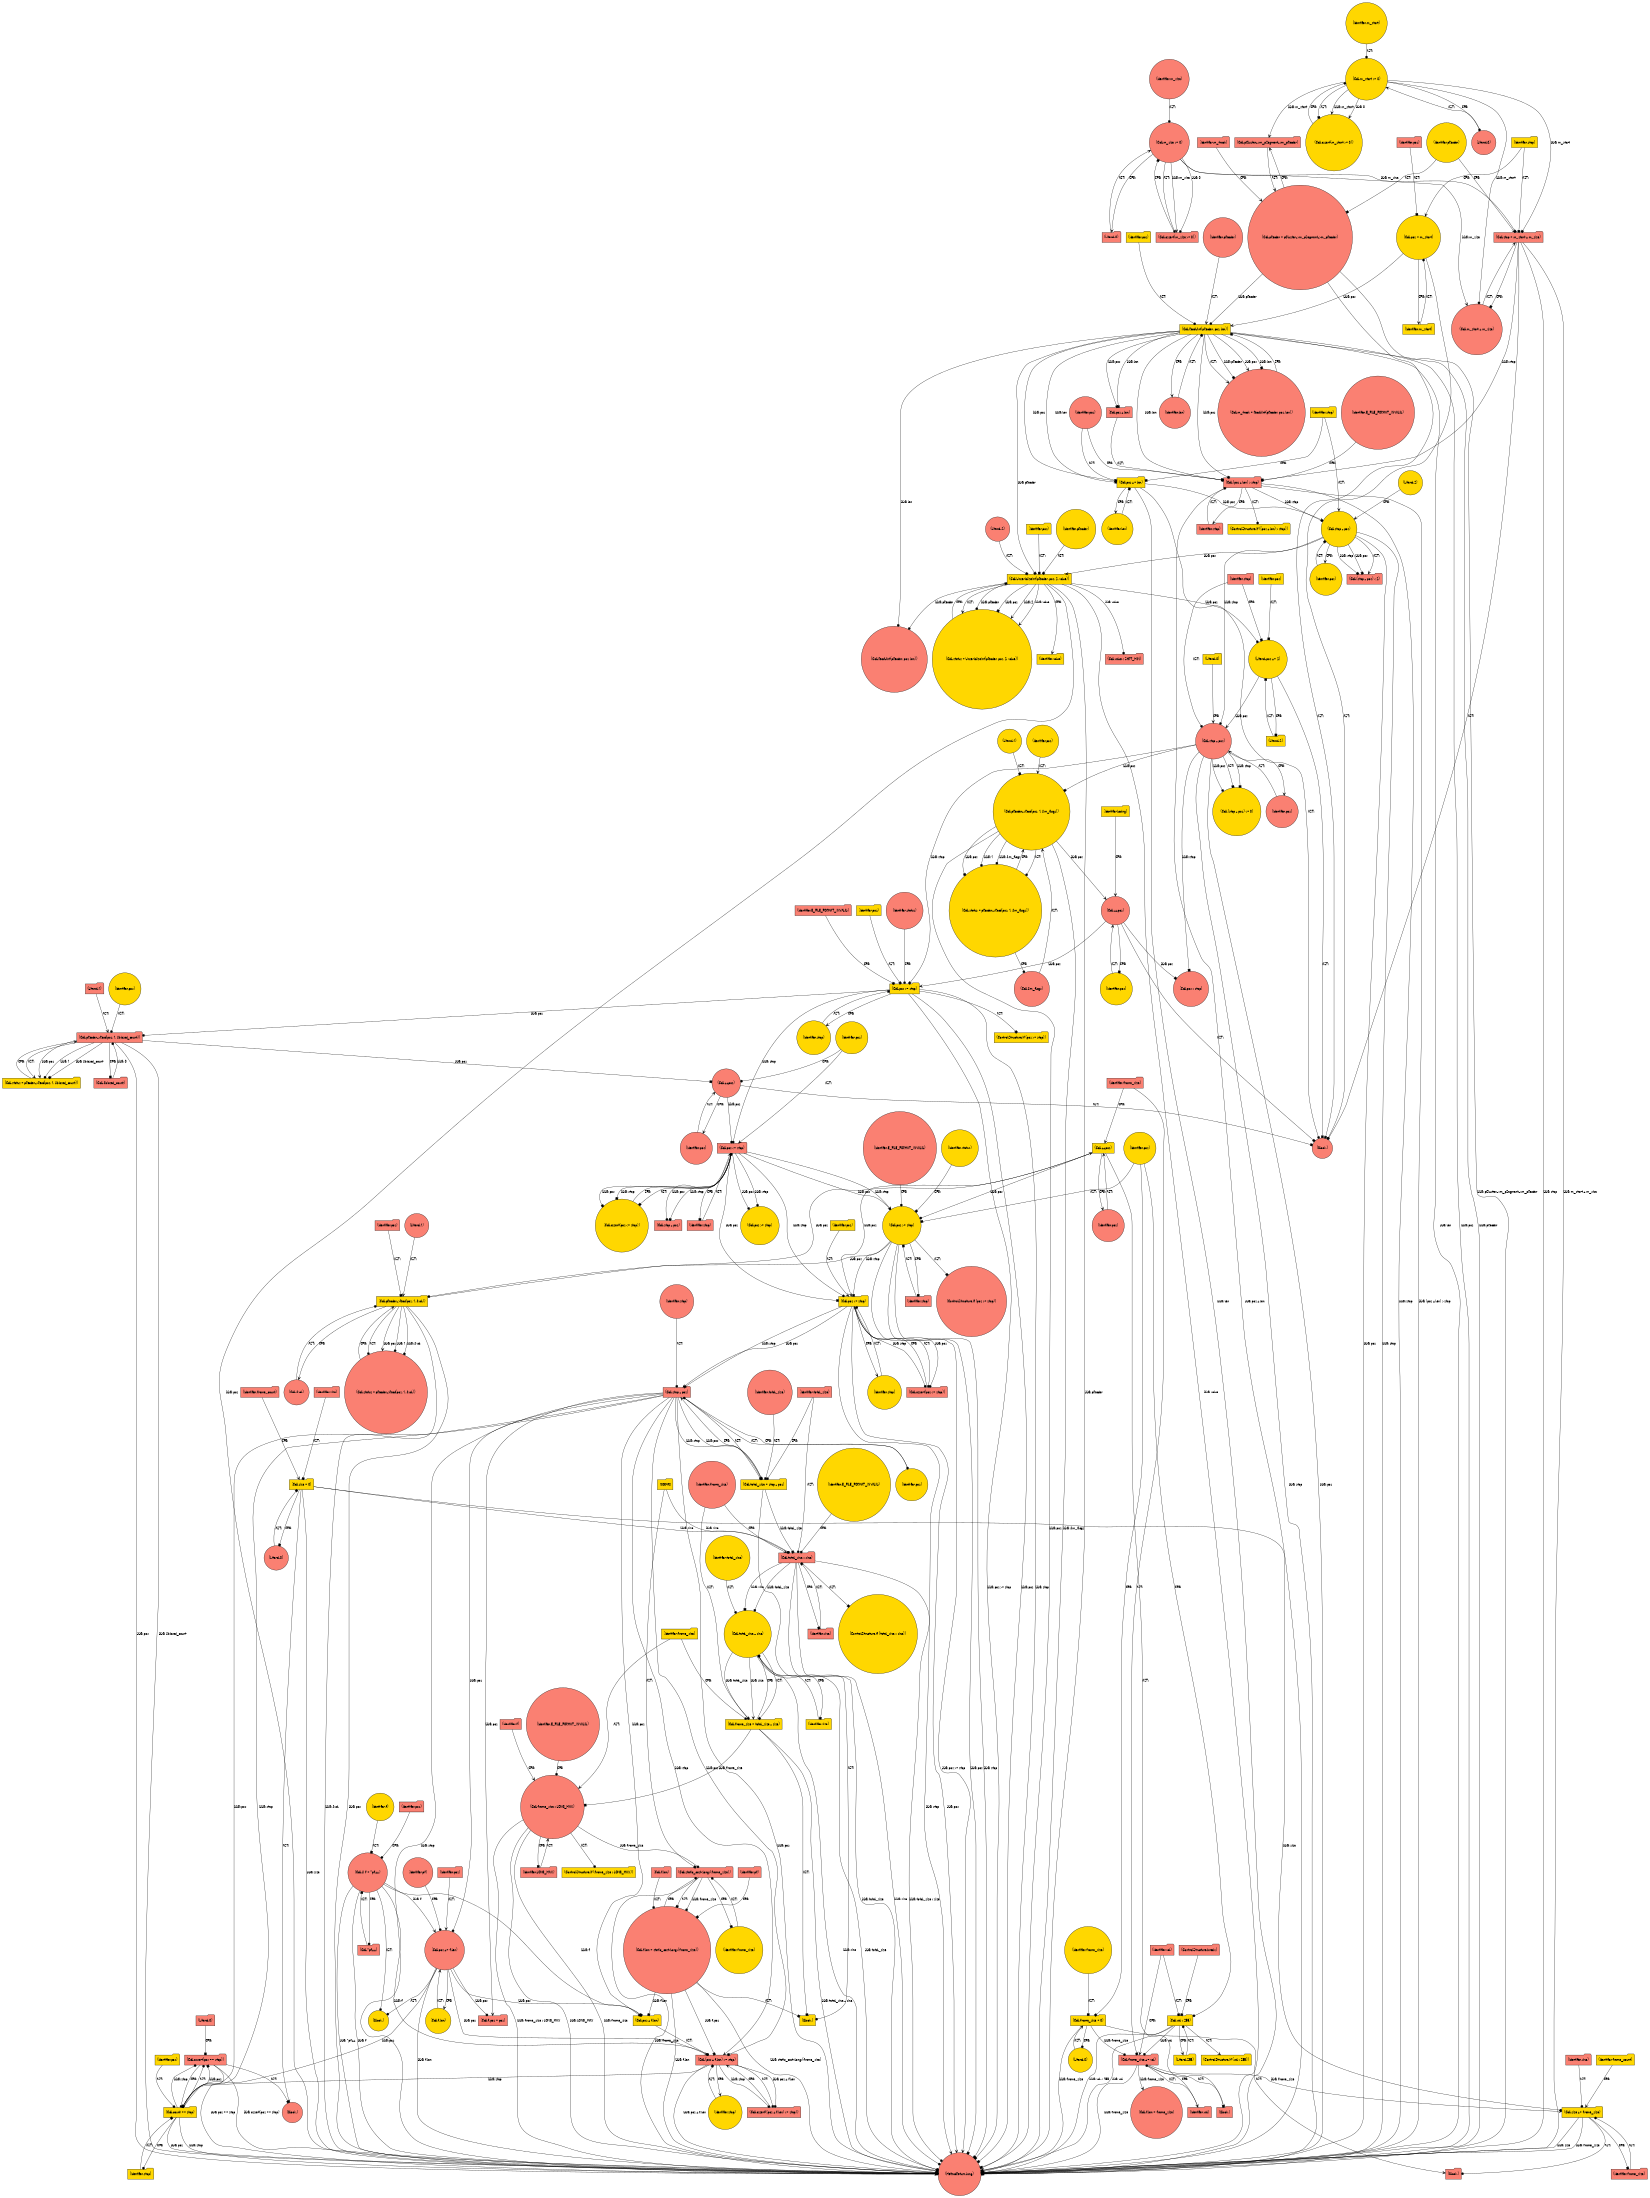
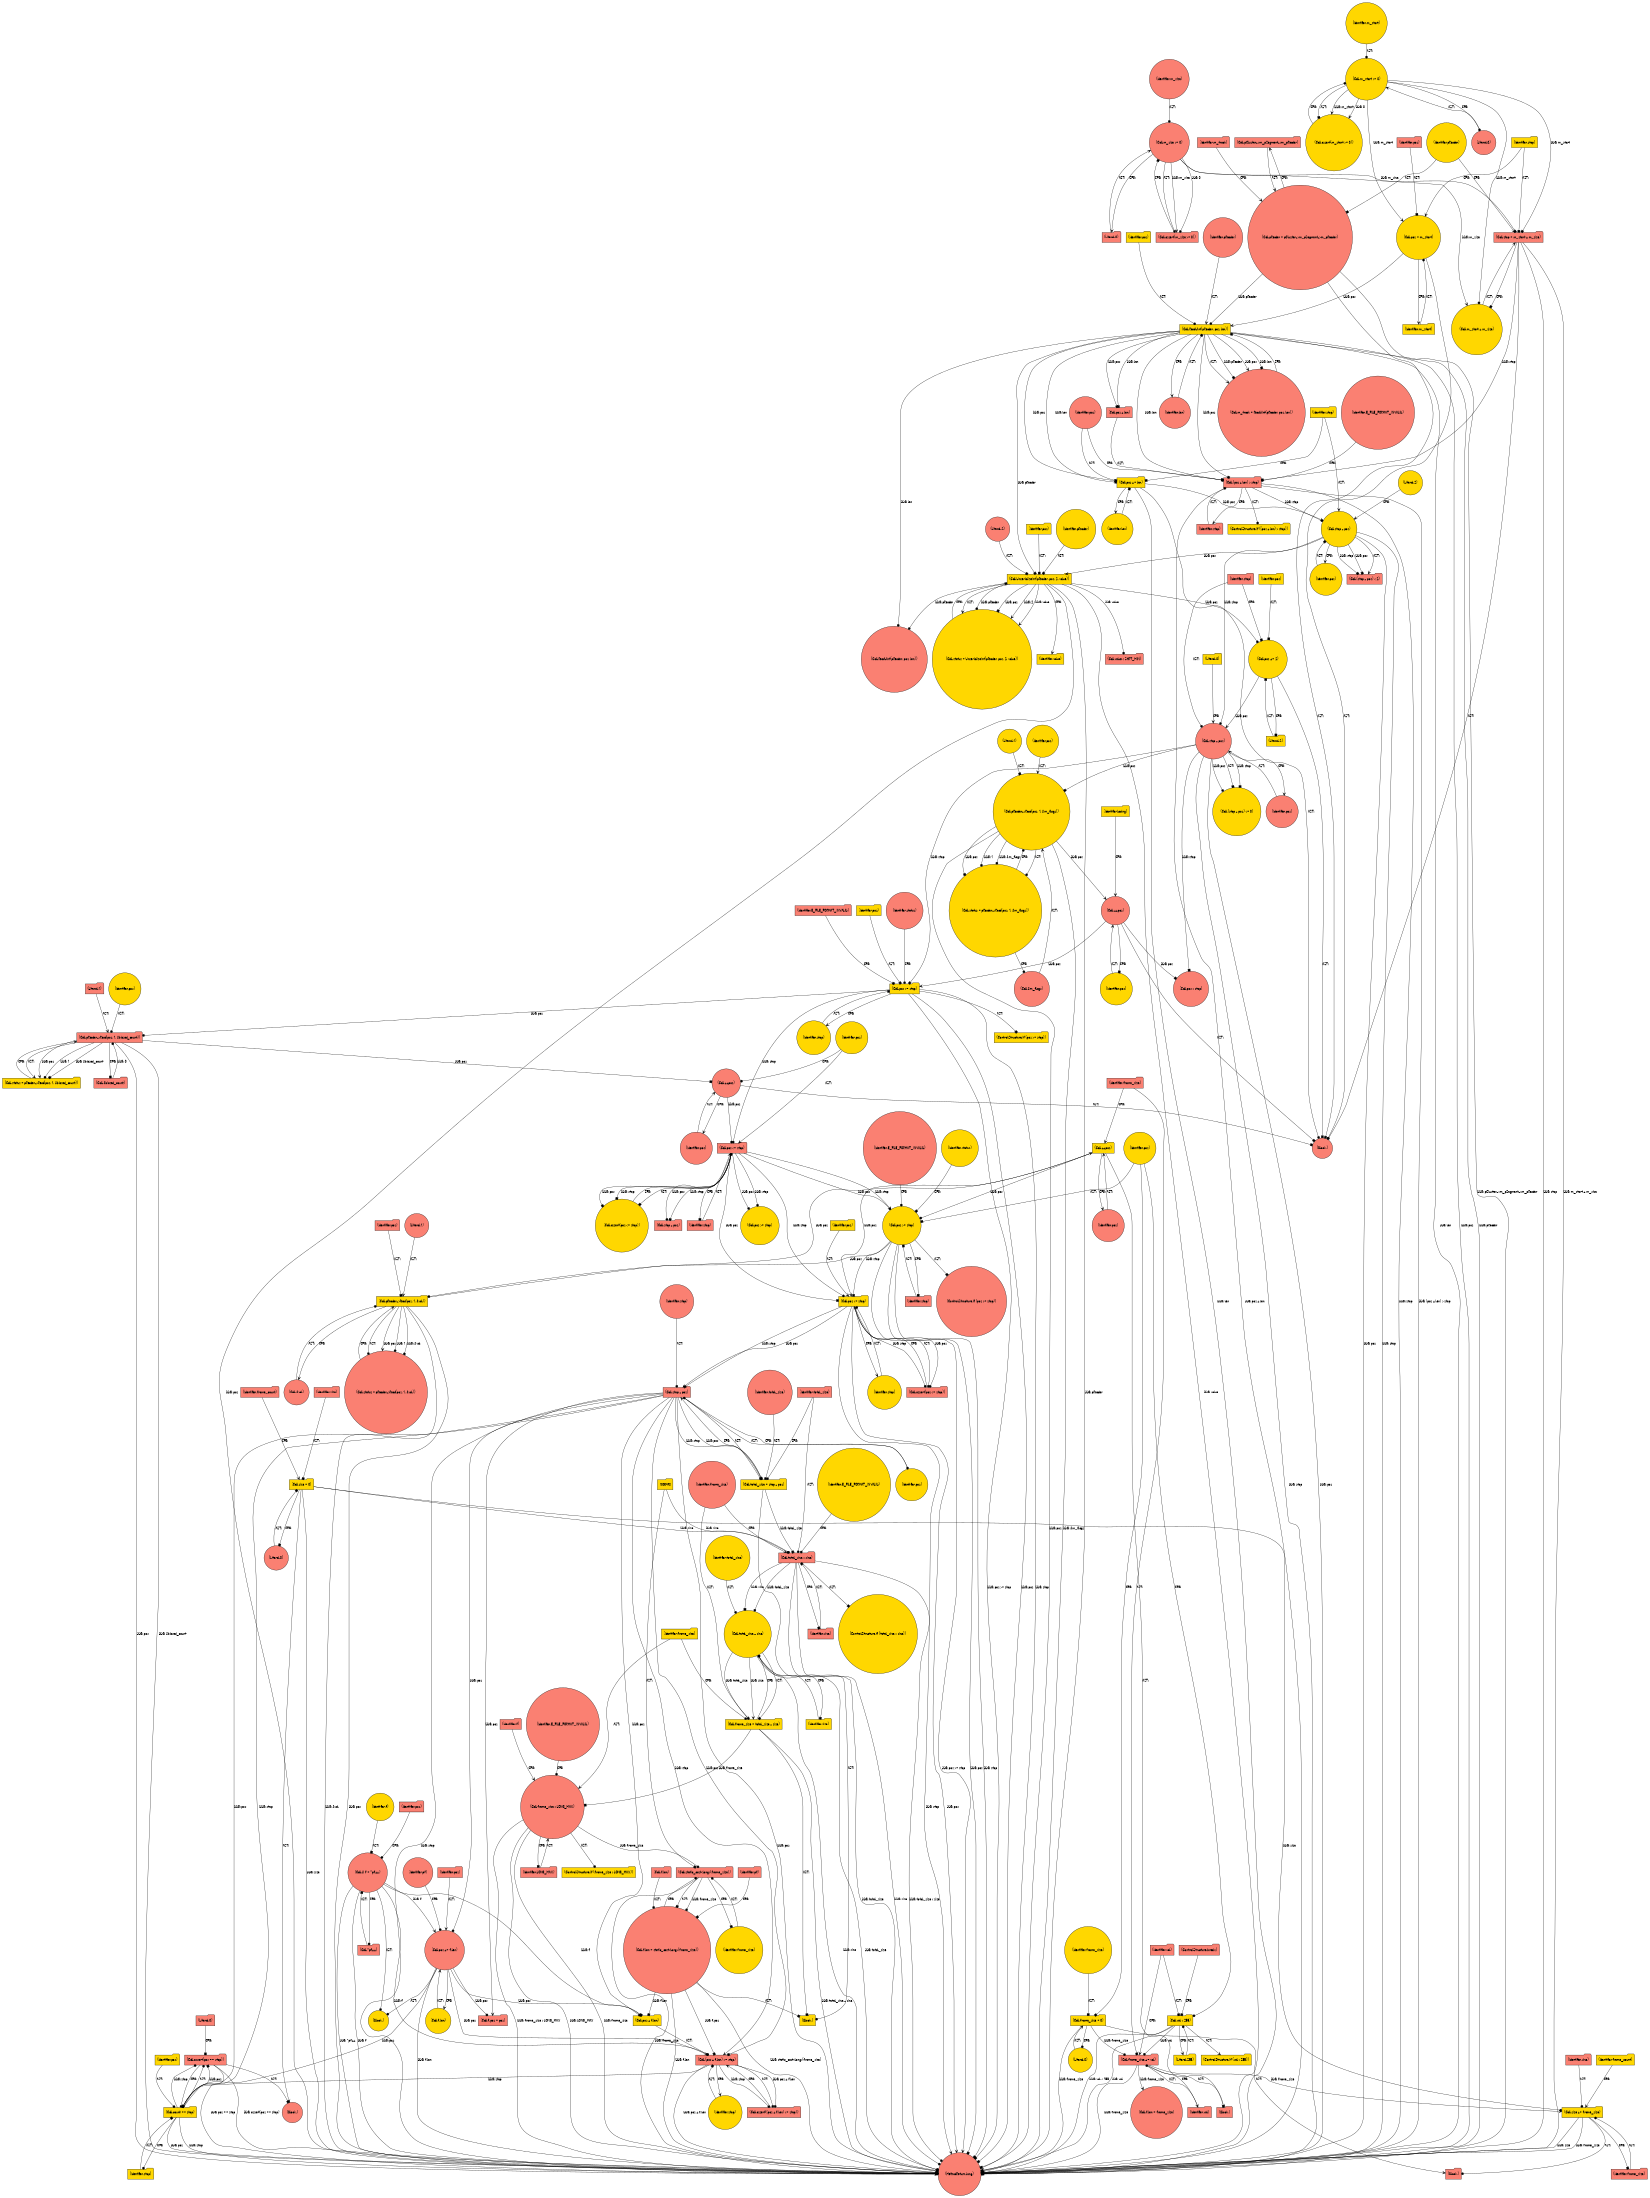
edge "(Call,m_start >= 0)" -> "(Call,pCluster->m_pSegment->m_pReader)": now "(Call,m_start >= 0)" -> "(Call,pos = m_start)"
node "(Call,m_start + m_size)": fillcolor salmon -> gold
node "(Literal,pos += 2)": label "(Literal,pos += 2)" -> "(Call,pos += 2)"
edge "(Call,status = pReader->Read(pos, 1, &m_flags))" -> "(Call,pReader->Read(pos, 1, &m_flags))": arrowhead vee -> dot
